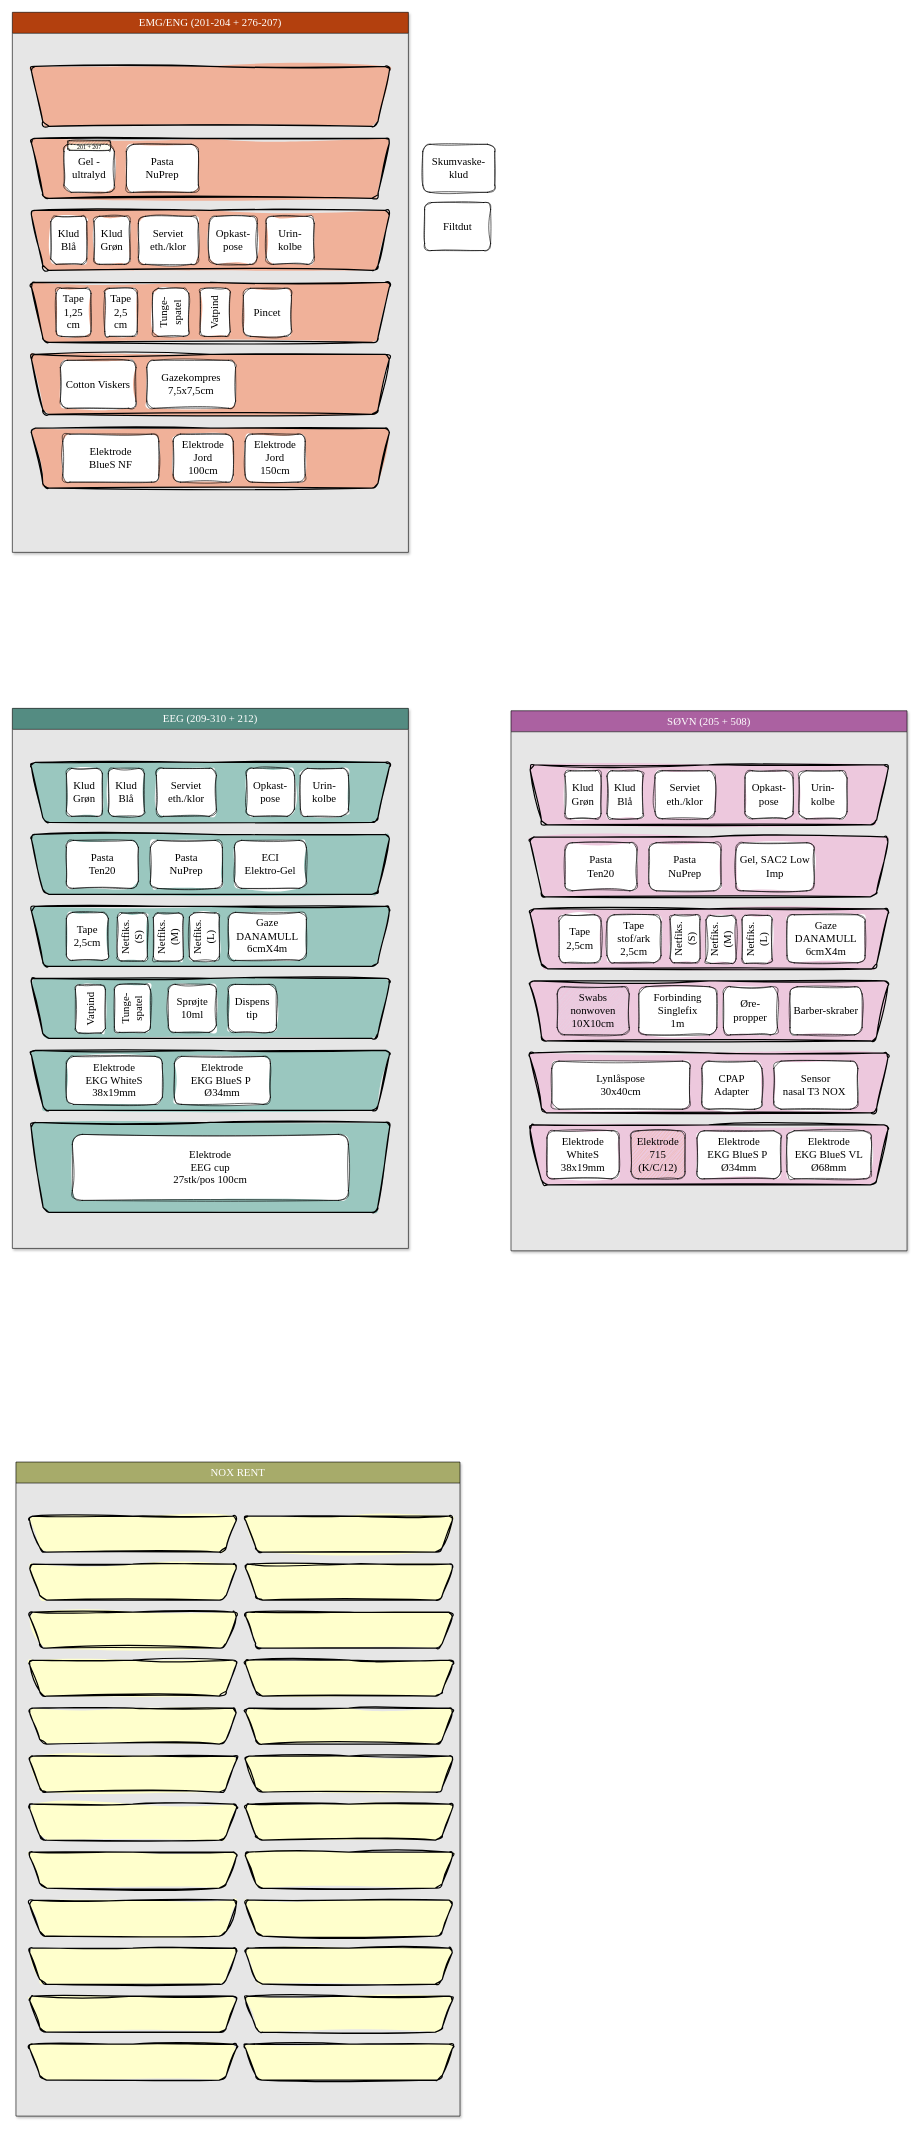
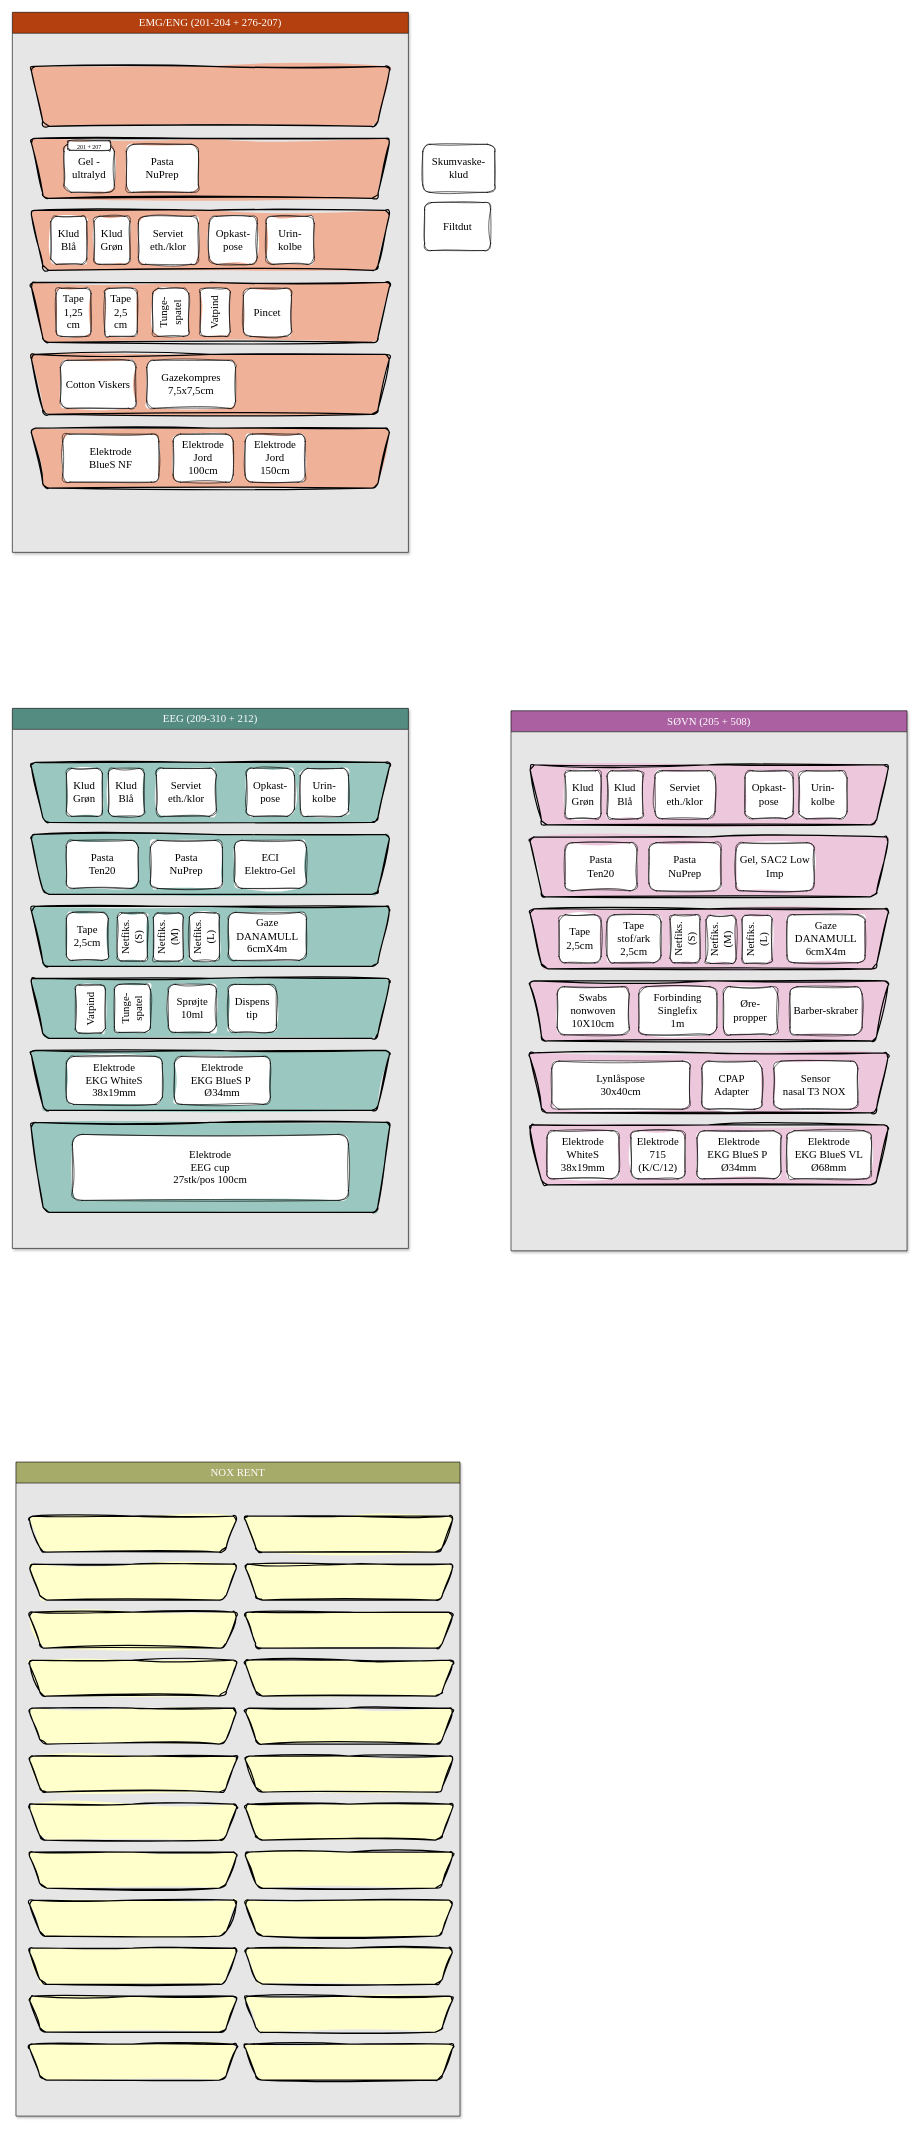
node "201 + 207": fillcolor #ffffcc -> #ffffff
node "Swabs nonwoven 10X10cm": fillcolor #e1d5e7 -> #ffffff
node "Elektrode 715 (K/C/12)": fillcolor #f0b199 -> #ffffff
